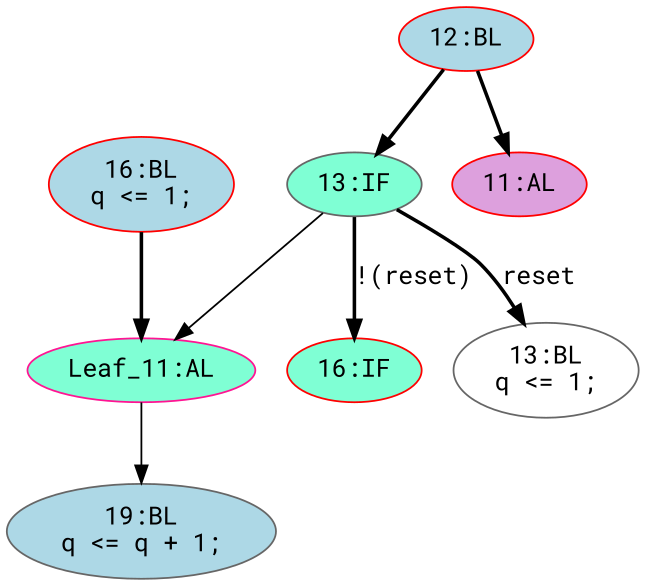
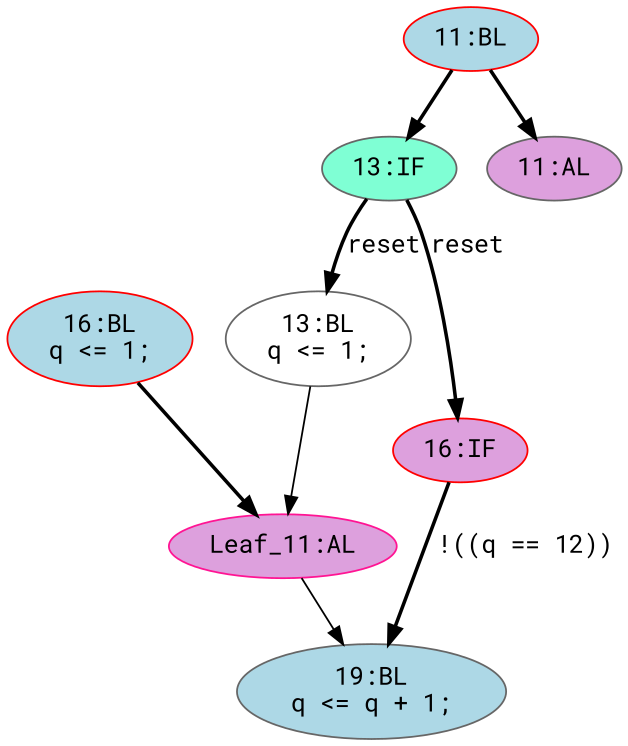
node "12:BL": label "12:BL" -> "11:BL"
node "11:AL": color red -> gray40
edge "13:IF" -> "Leaf_11:AL": now "13:BL q <= 1;" -> "Leaf_11:AL"
edge "13:IF" -> "16:IF": label "!(reset)" -> "reset"
node "Leaf_11:AL": fillcolor aquamarine -> plum
node "16:IF": fillcolor aquamarine -> plum
edge "16:IF" -> "19:BL q <= q + 1;": added, label "!((q == 12))"
